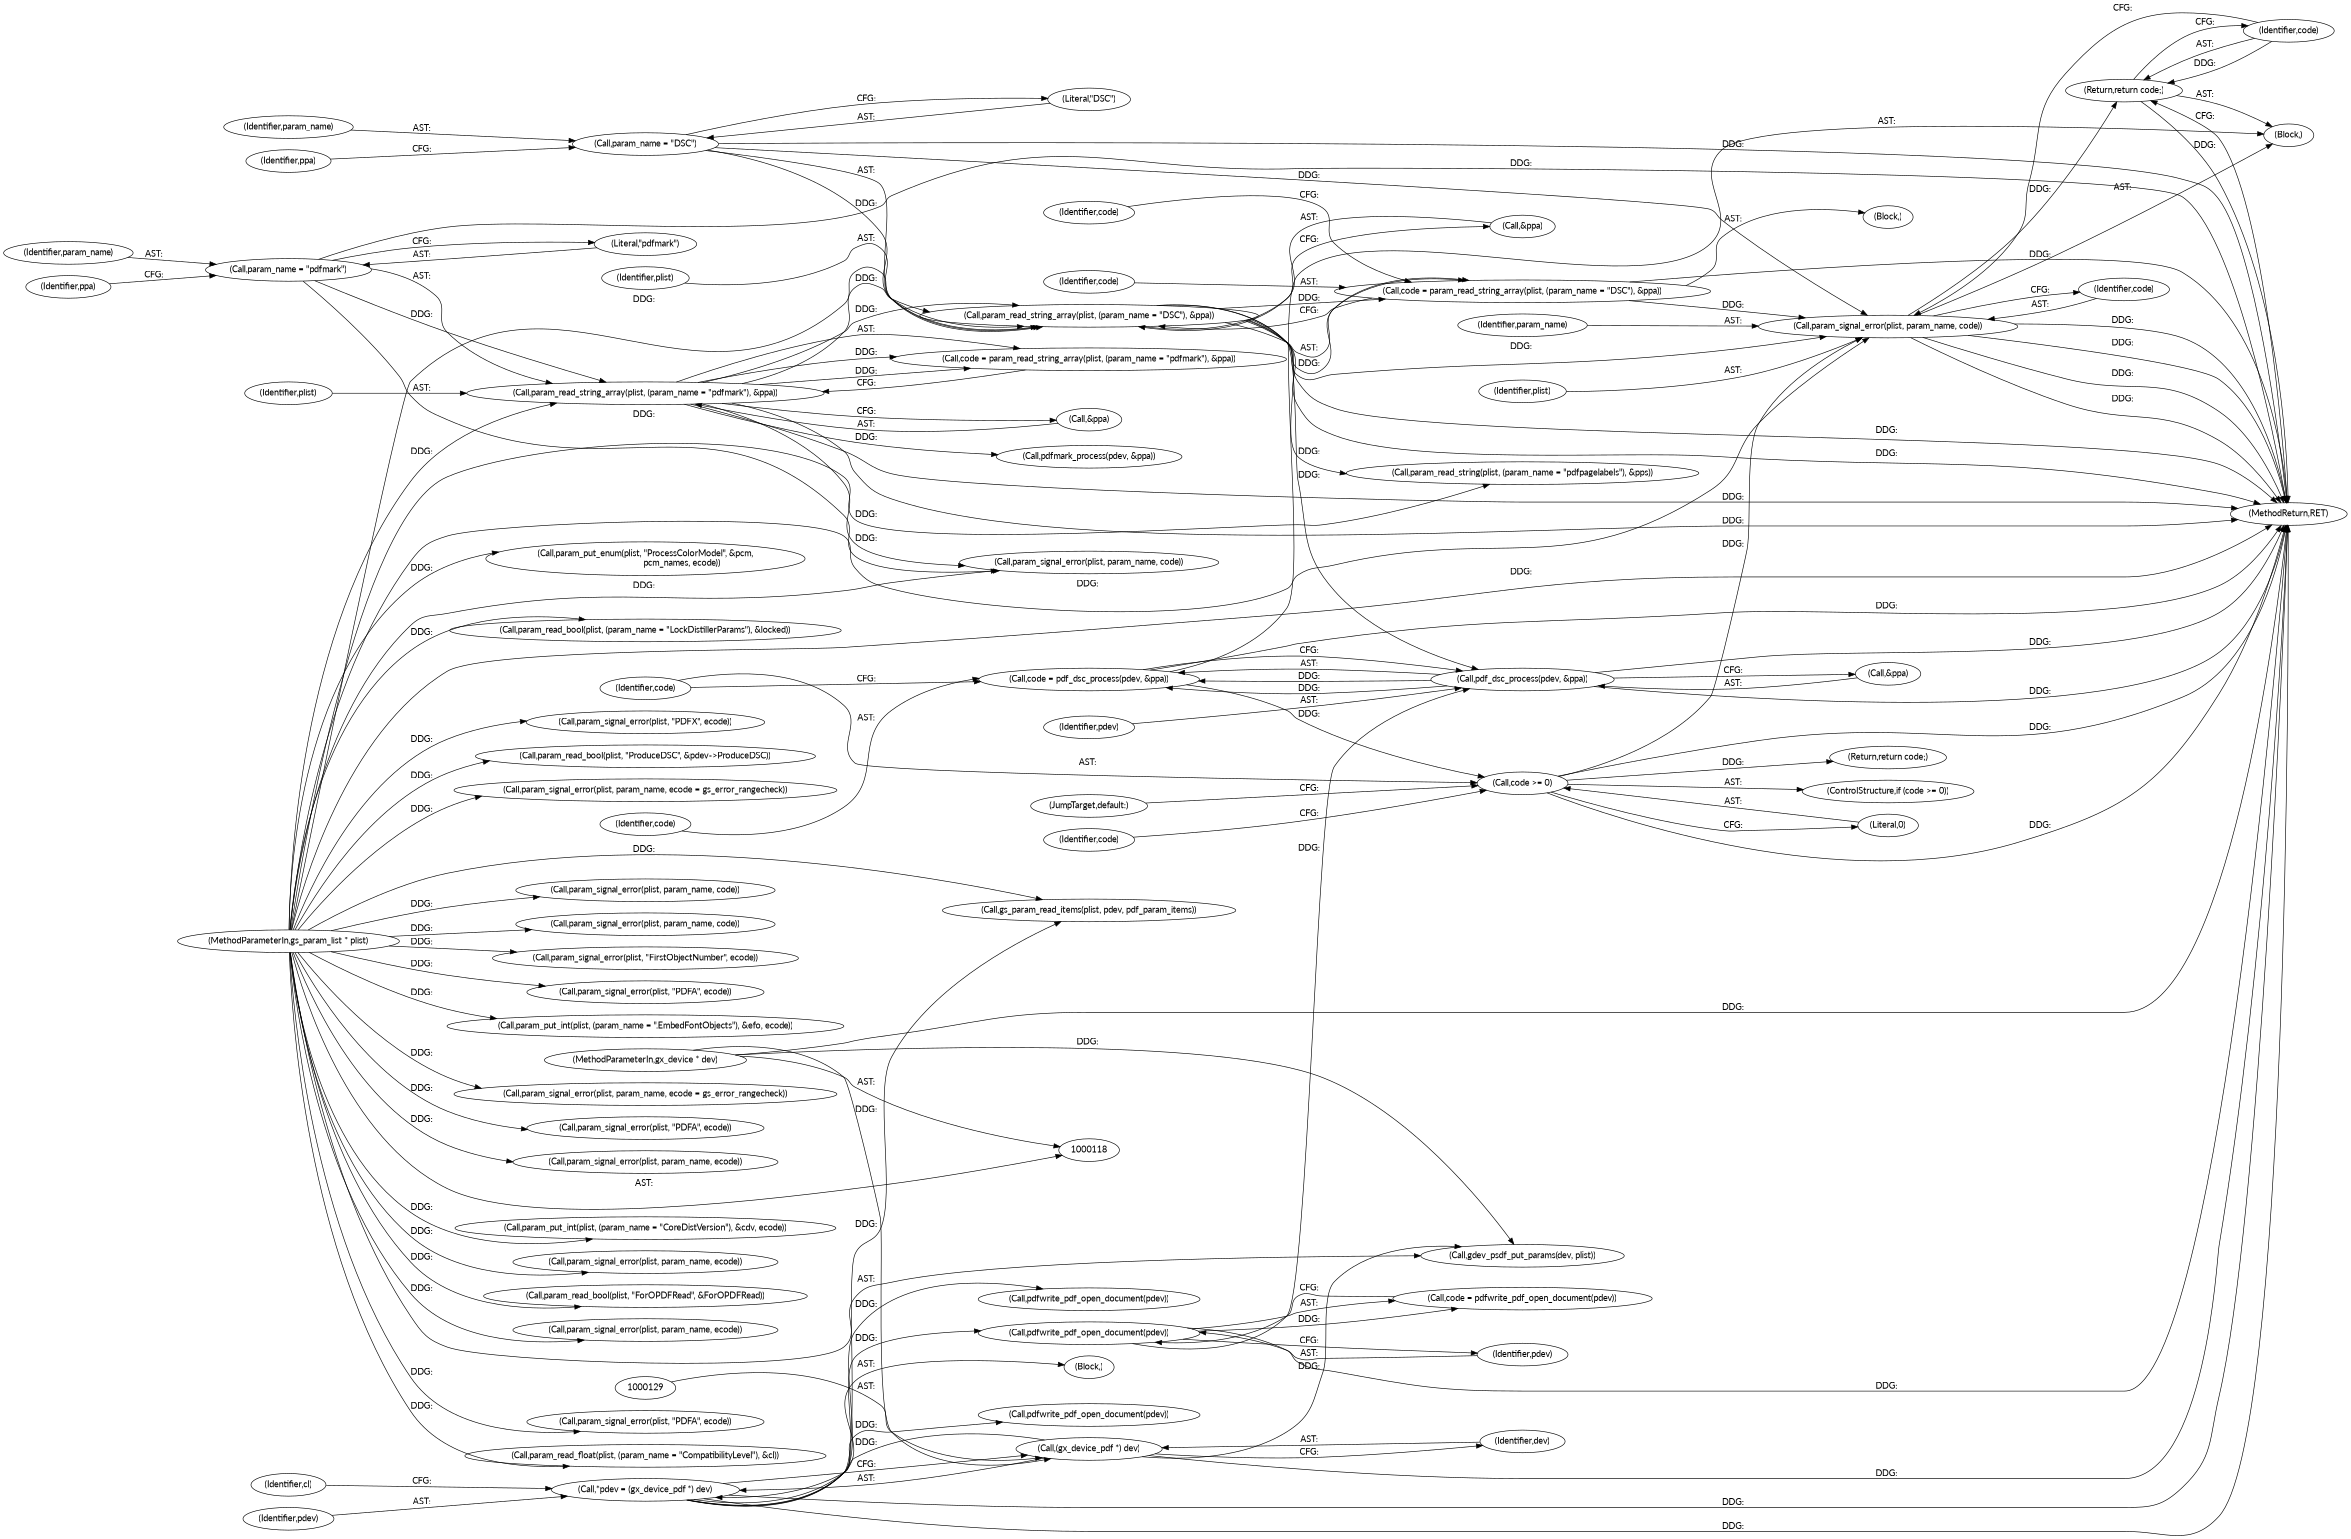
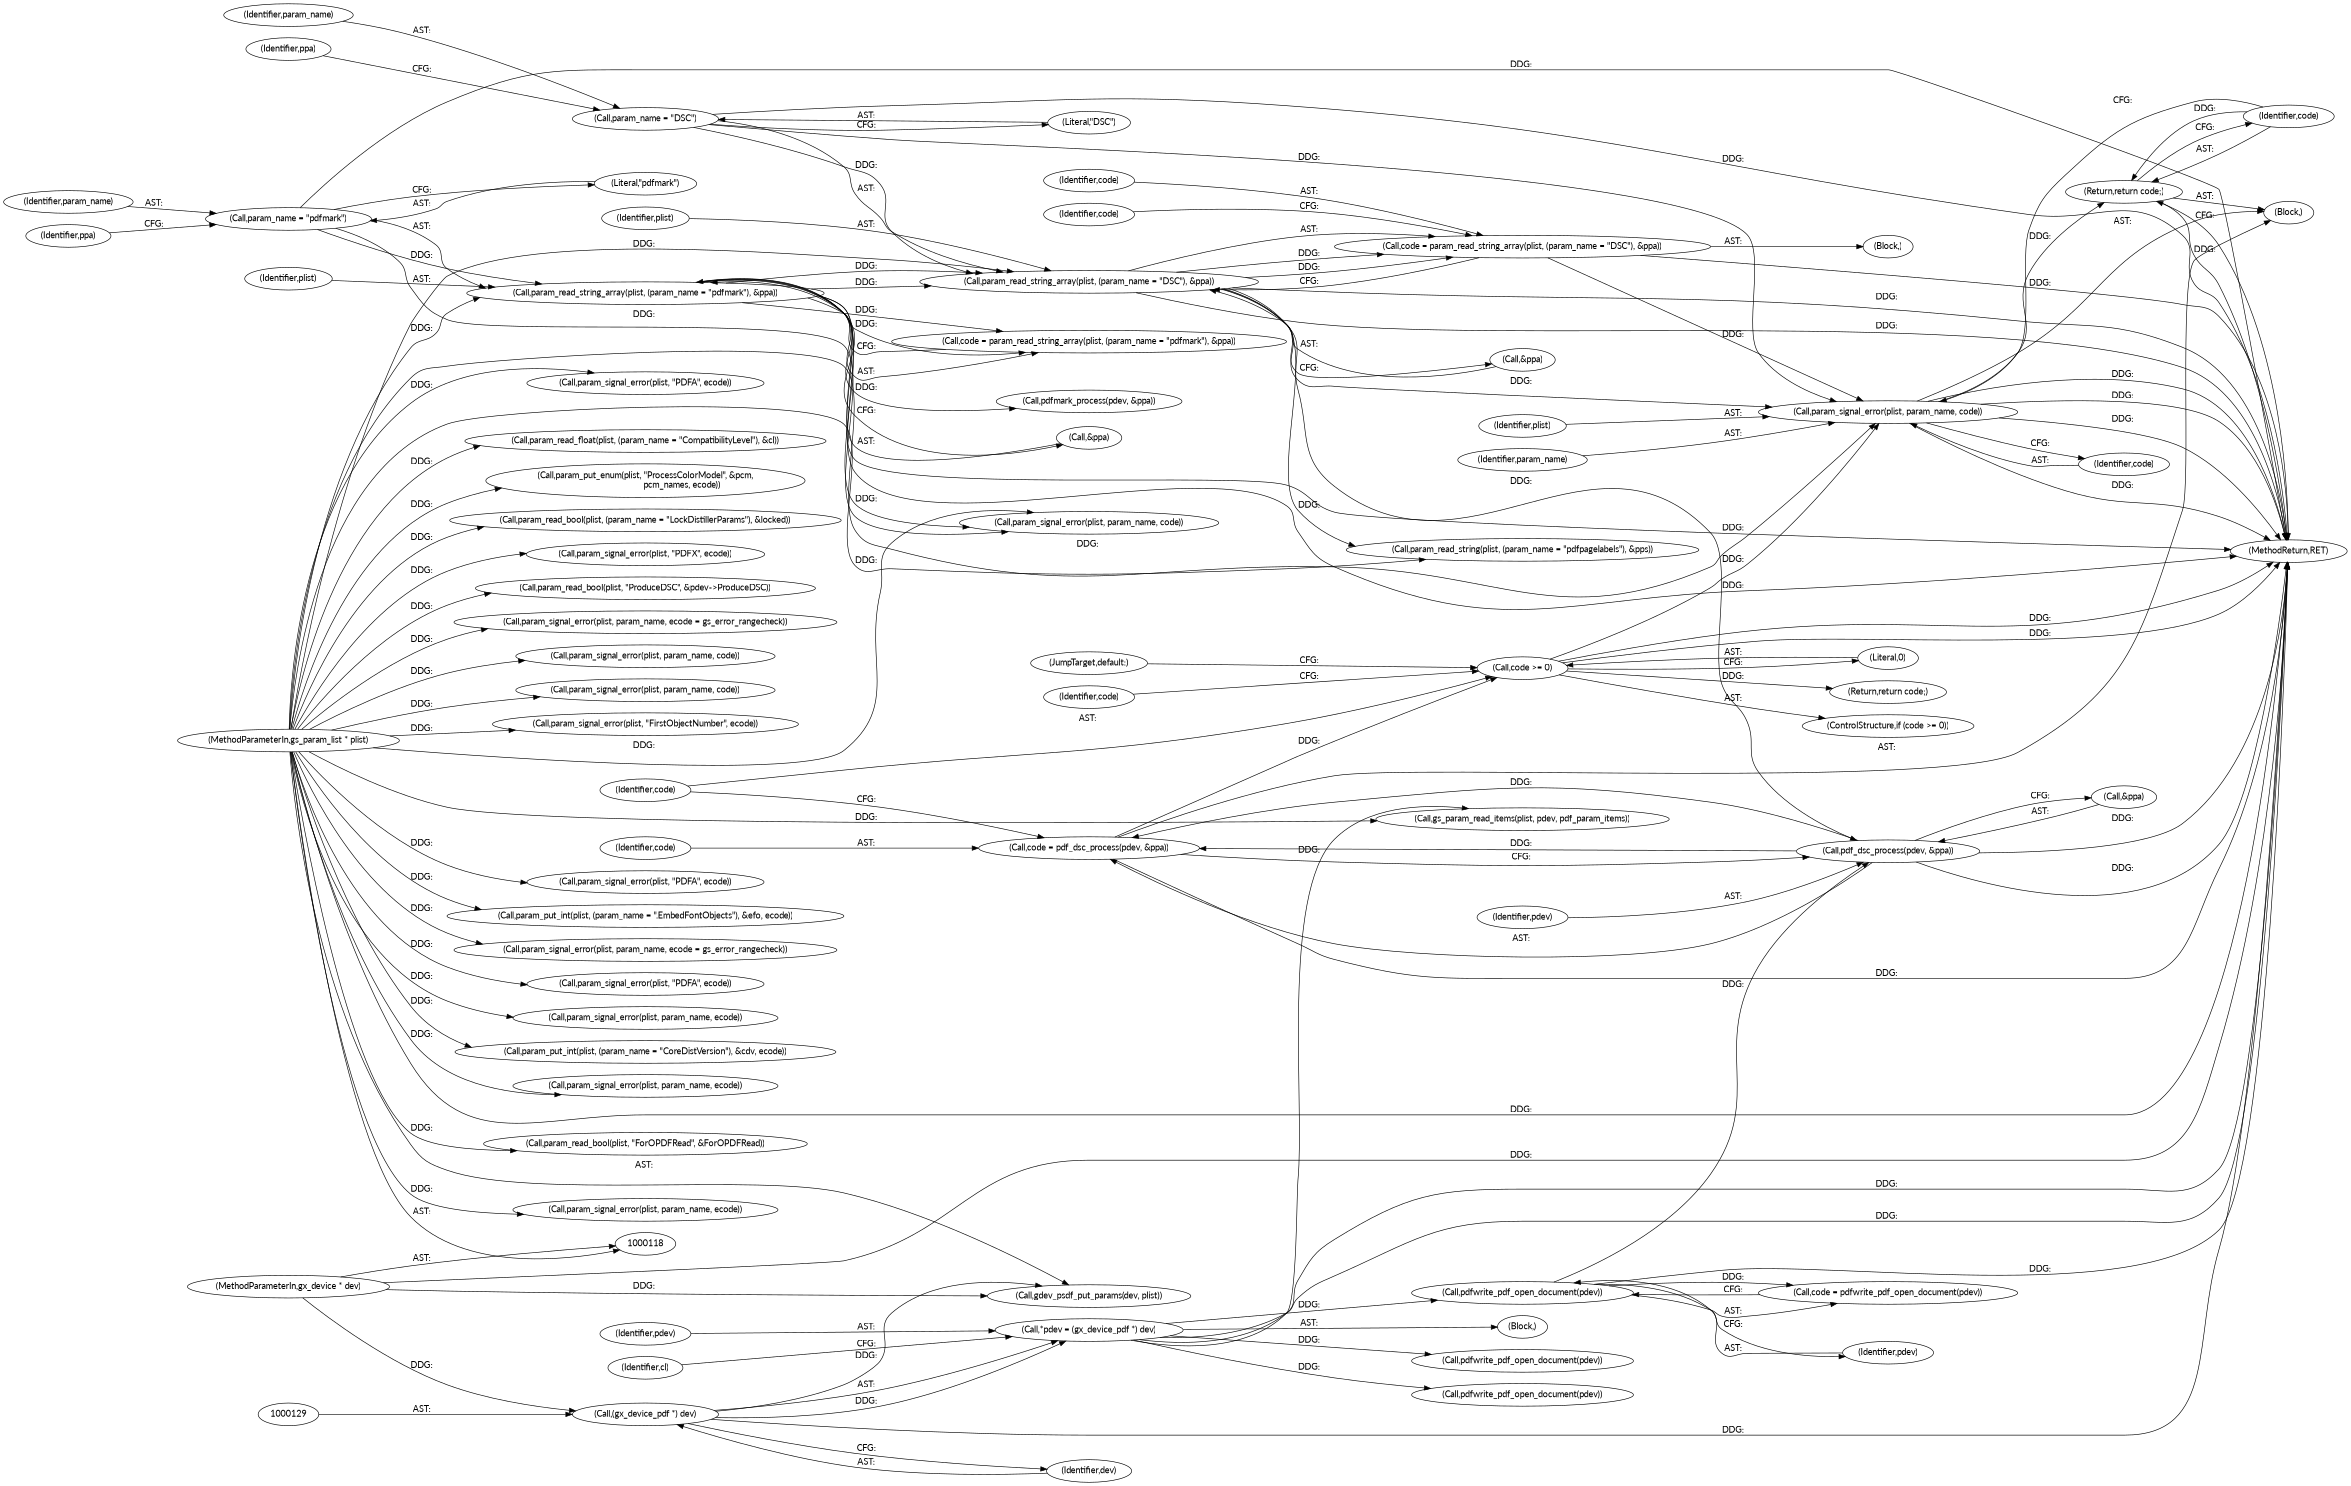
edge "(Call,*pdev = (gx_device_pdf *) dev)" -> "(Call,(gx_device_pdf *) dev)": removed, label "CFG:"
